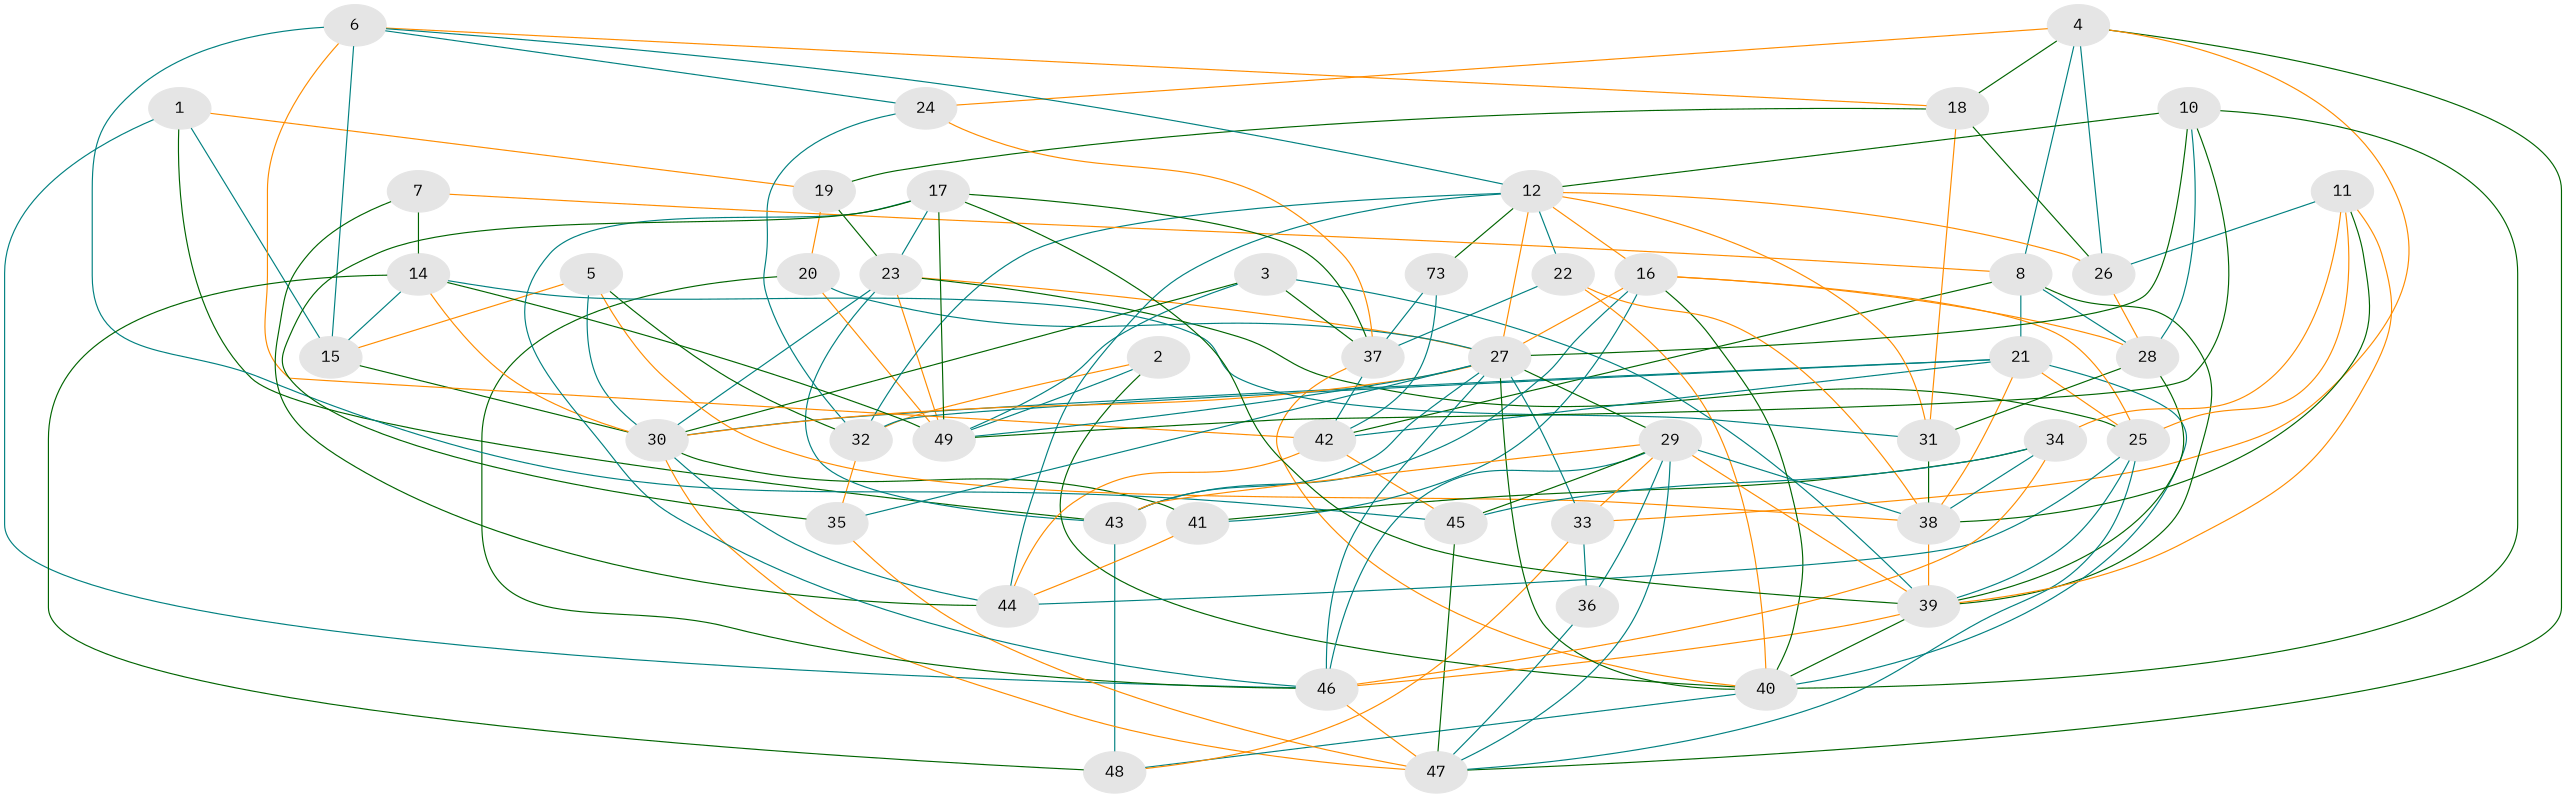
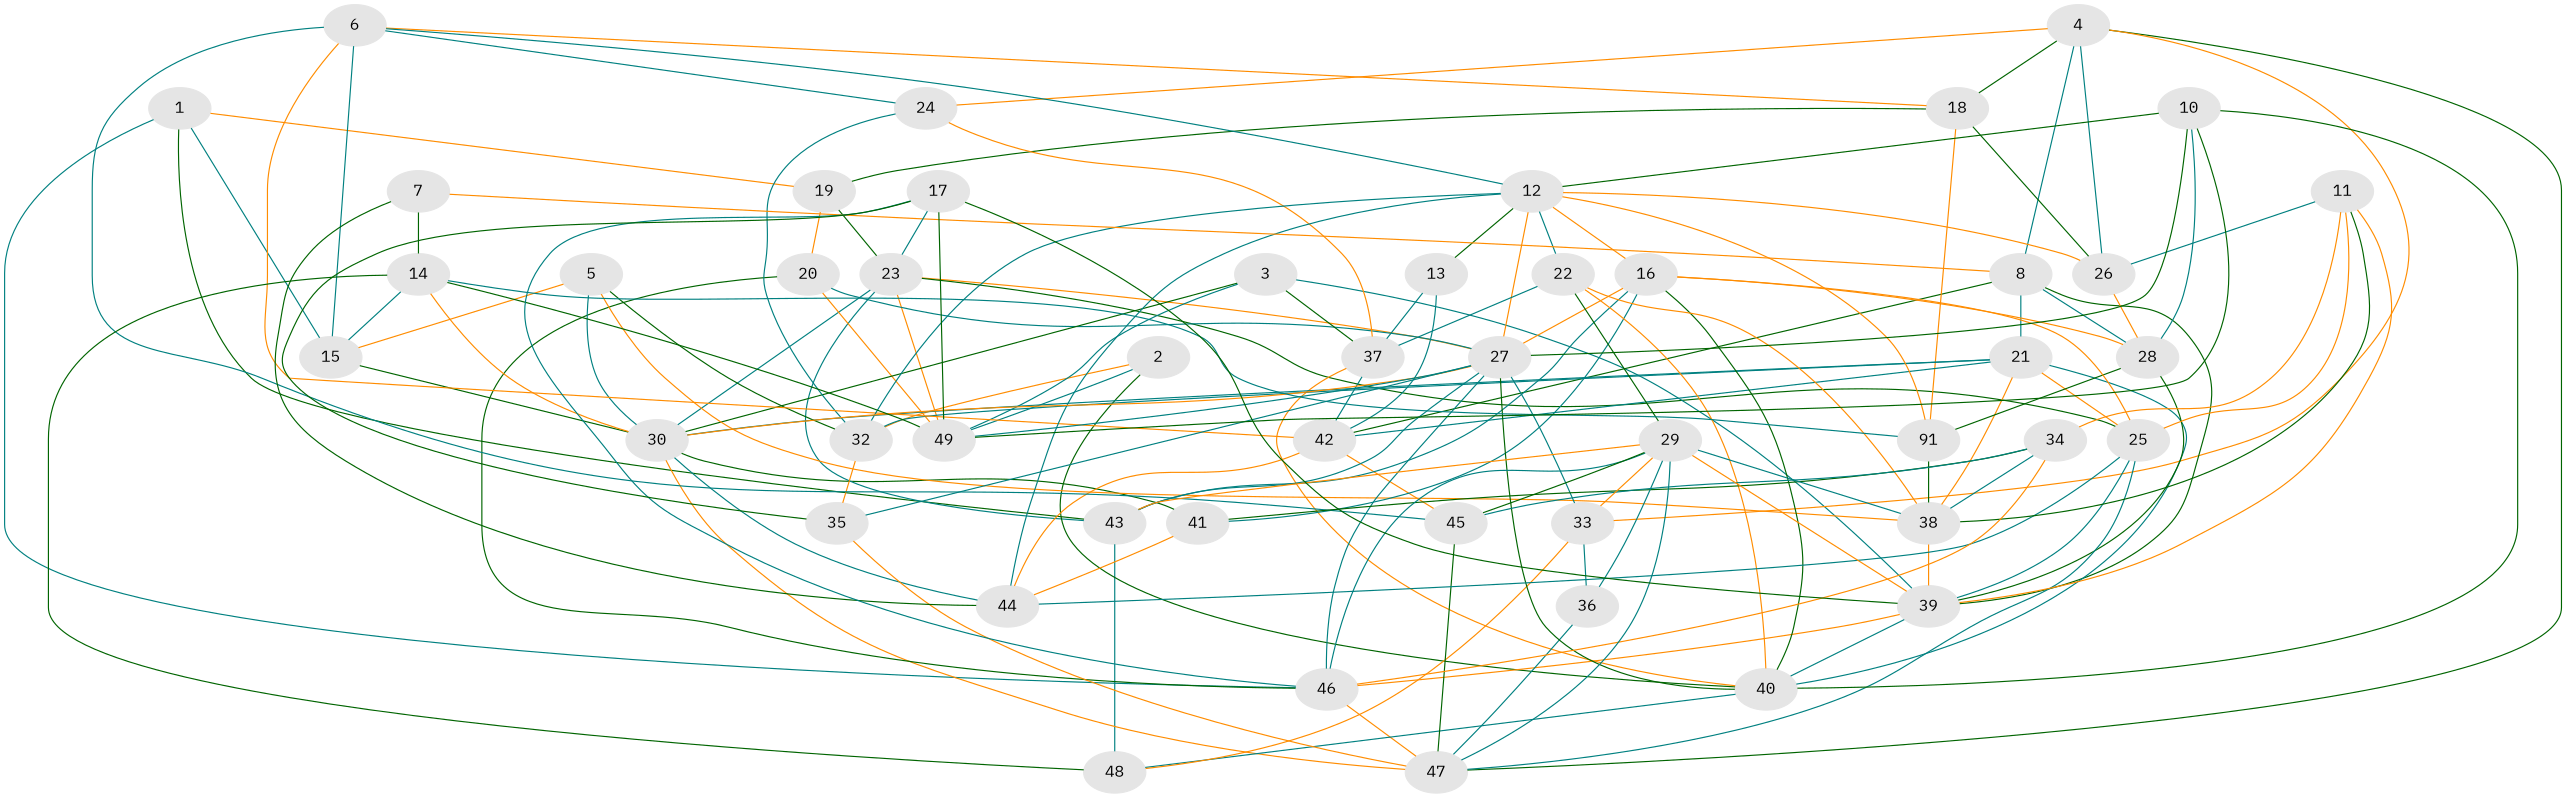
edge "17" -- "37": removed
node "73": label "73" -> "13"
edge "27" -- "29": now "22" -- "29"
node "31": label "31" -> "91"
edge "39" -- "40": color darkgreen -> teal
